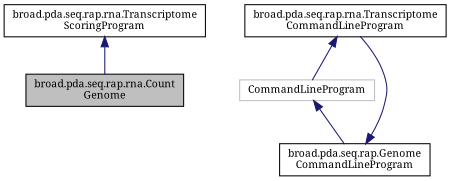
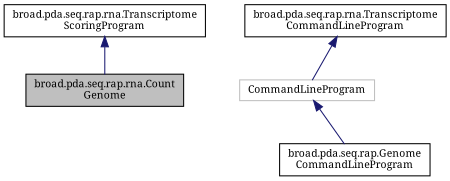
edge "broad.pda.seq.rap.rna.Transcriptome CommandLineProgram" -> "broad.pda.seq.rap.Genome CommandLineProgram": removed
